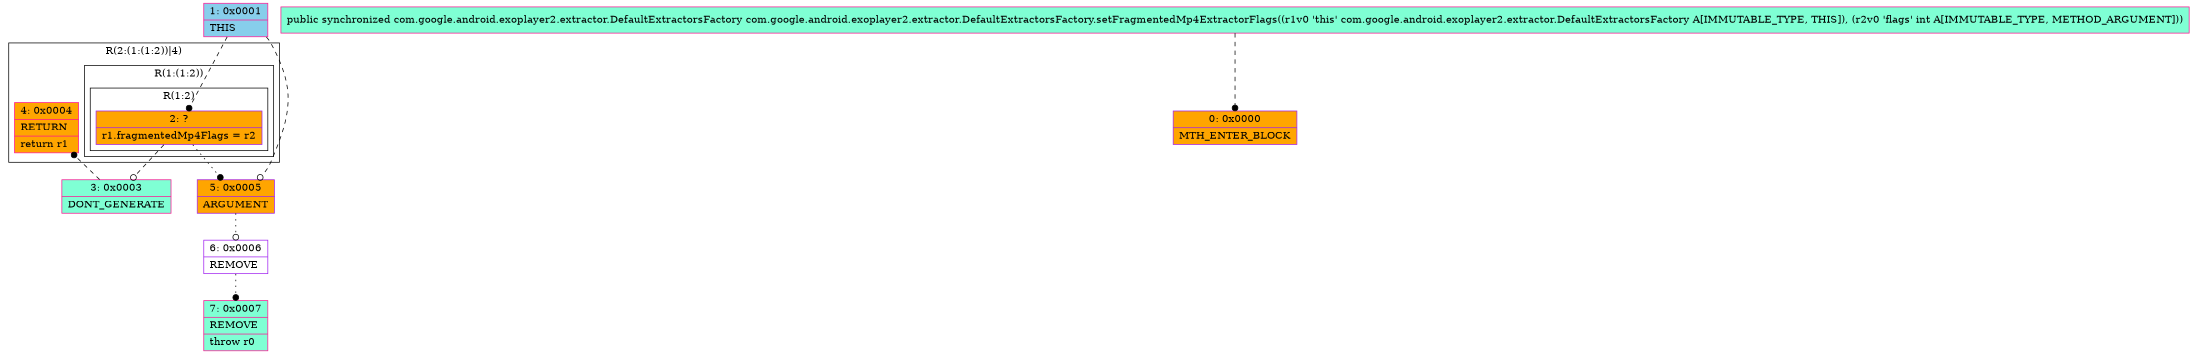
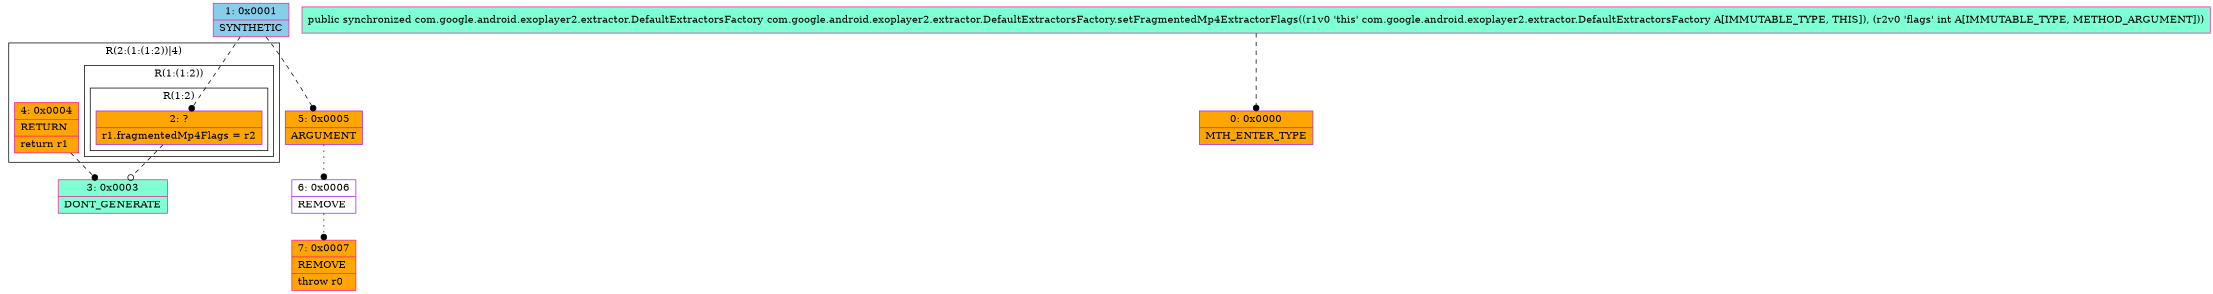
node "1: 0x0001": text "THIS" -> "SYNTHETIC"
edge "1: 0x0001" -> "5: 0x0005": arrowhead odot -> dot
node "0: 0x0000": text "MTH_ENTER_BLOCK" -> "MTH_ENTER_TYPE"
edge "2: ?" -> "5: 0x0005": removed
edge "3: 0x0003" -> "4: 0x0004": reversed
edge "5: 0x0005" -> "6: 0x0006": arrowhead odot -> dot
node "7: 0x0007": fillcolor aquamarine -> orange
